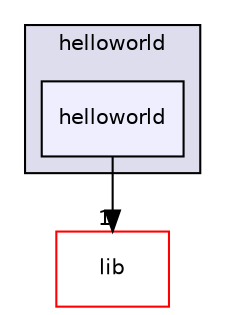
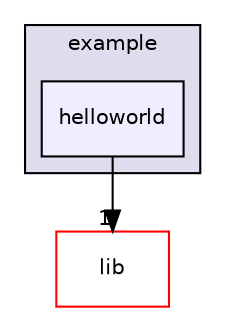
cluster "helloworld": label "helloworld" -> "example"
